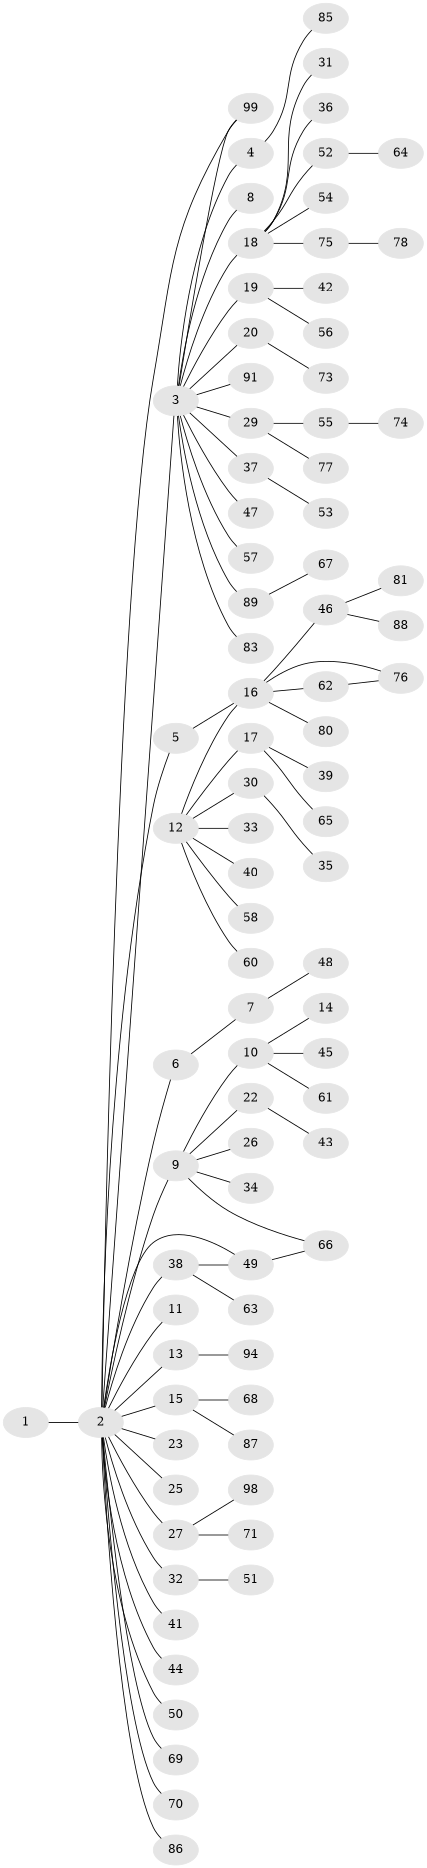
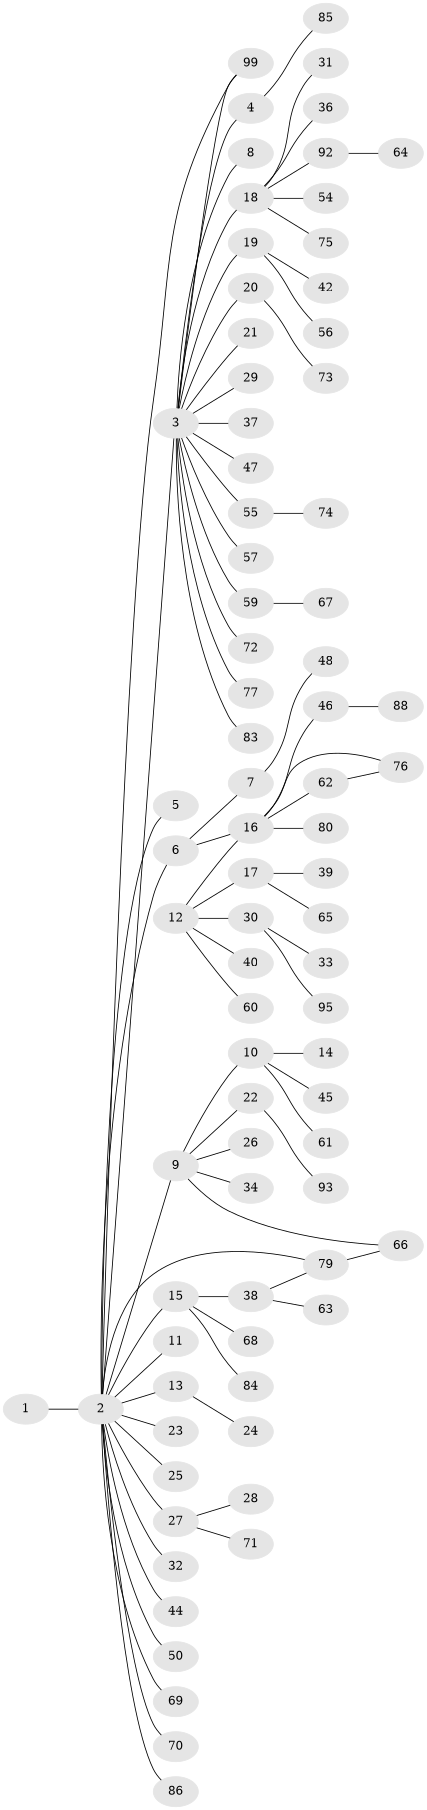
node "52": label "52" -> "92"
node "78": removed
node "91": label "91" -> "21"
edge "29" -- "55": now "3" -- "55"
edge "29" -- "77": now "3" -- "77"
node "53": removed
node "81": removed
node "89": label "89" -> "59"
node "72": added
edge "16" -- "5": now "16" -- "6"
edge "12" -- "33": now "30" -- "33"
node "35": label "35" -> "95"
node "58": removed
node "43": label "43" -> "93"
node "49": label "49" -> "79"
edge "38" -- "2": now "38" -- "15"
node "94": label "94" -> "24"
node "87": label "87" -> "84"
node "98": label "98" -> "28"
node "51": removed
node "41": removed
